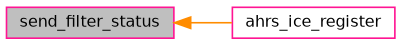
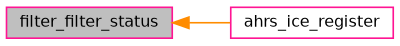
node "send_filter_status": label "send_filter_status" -> "filter_filter_status"
